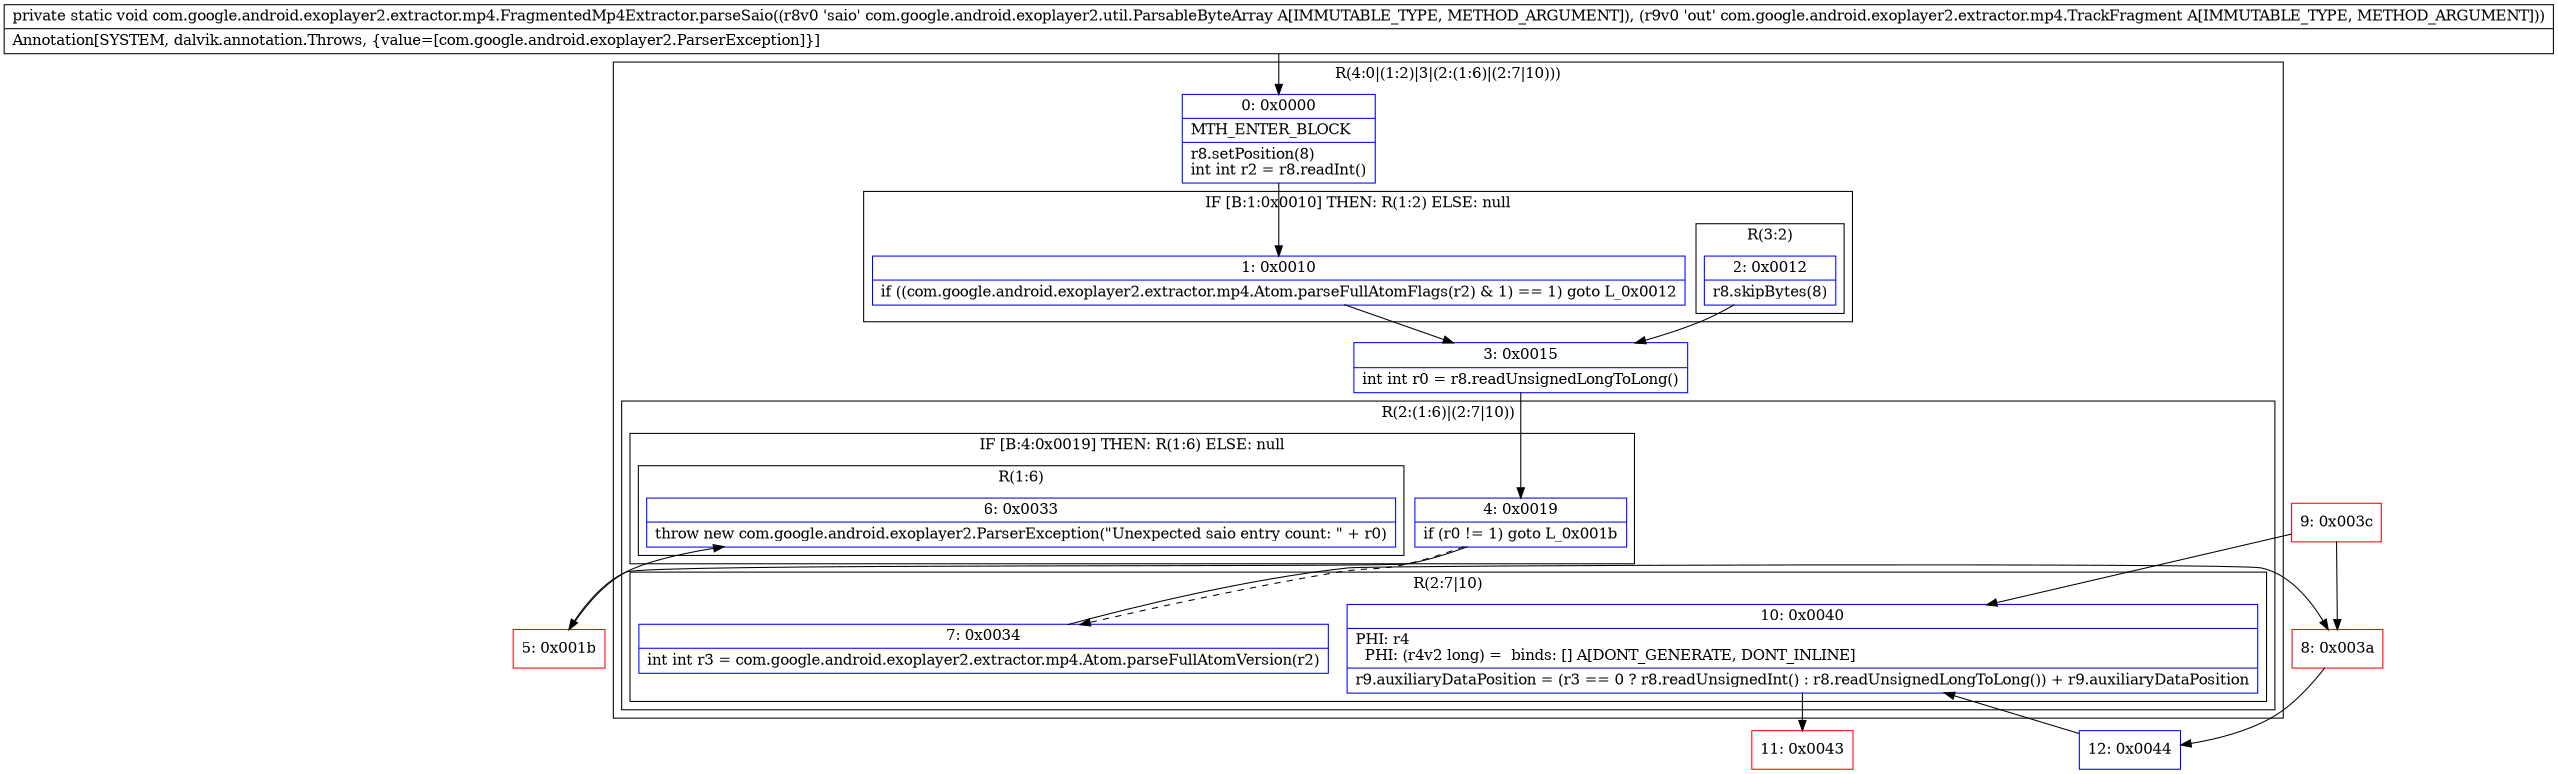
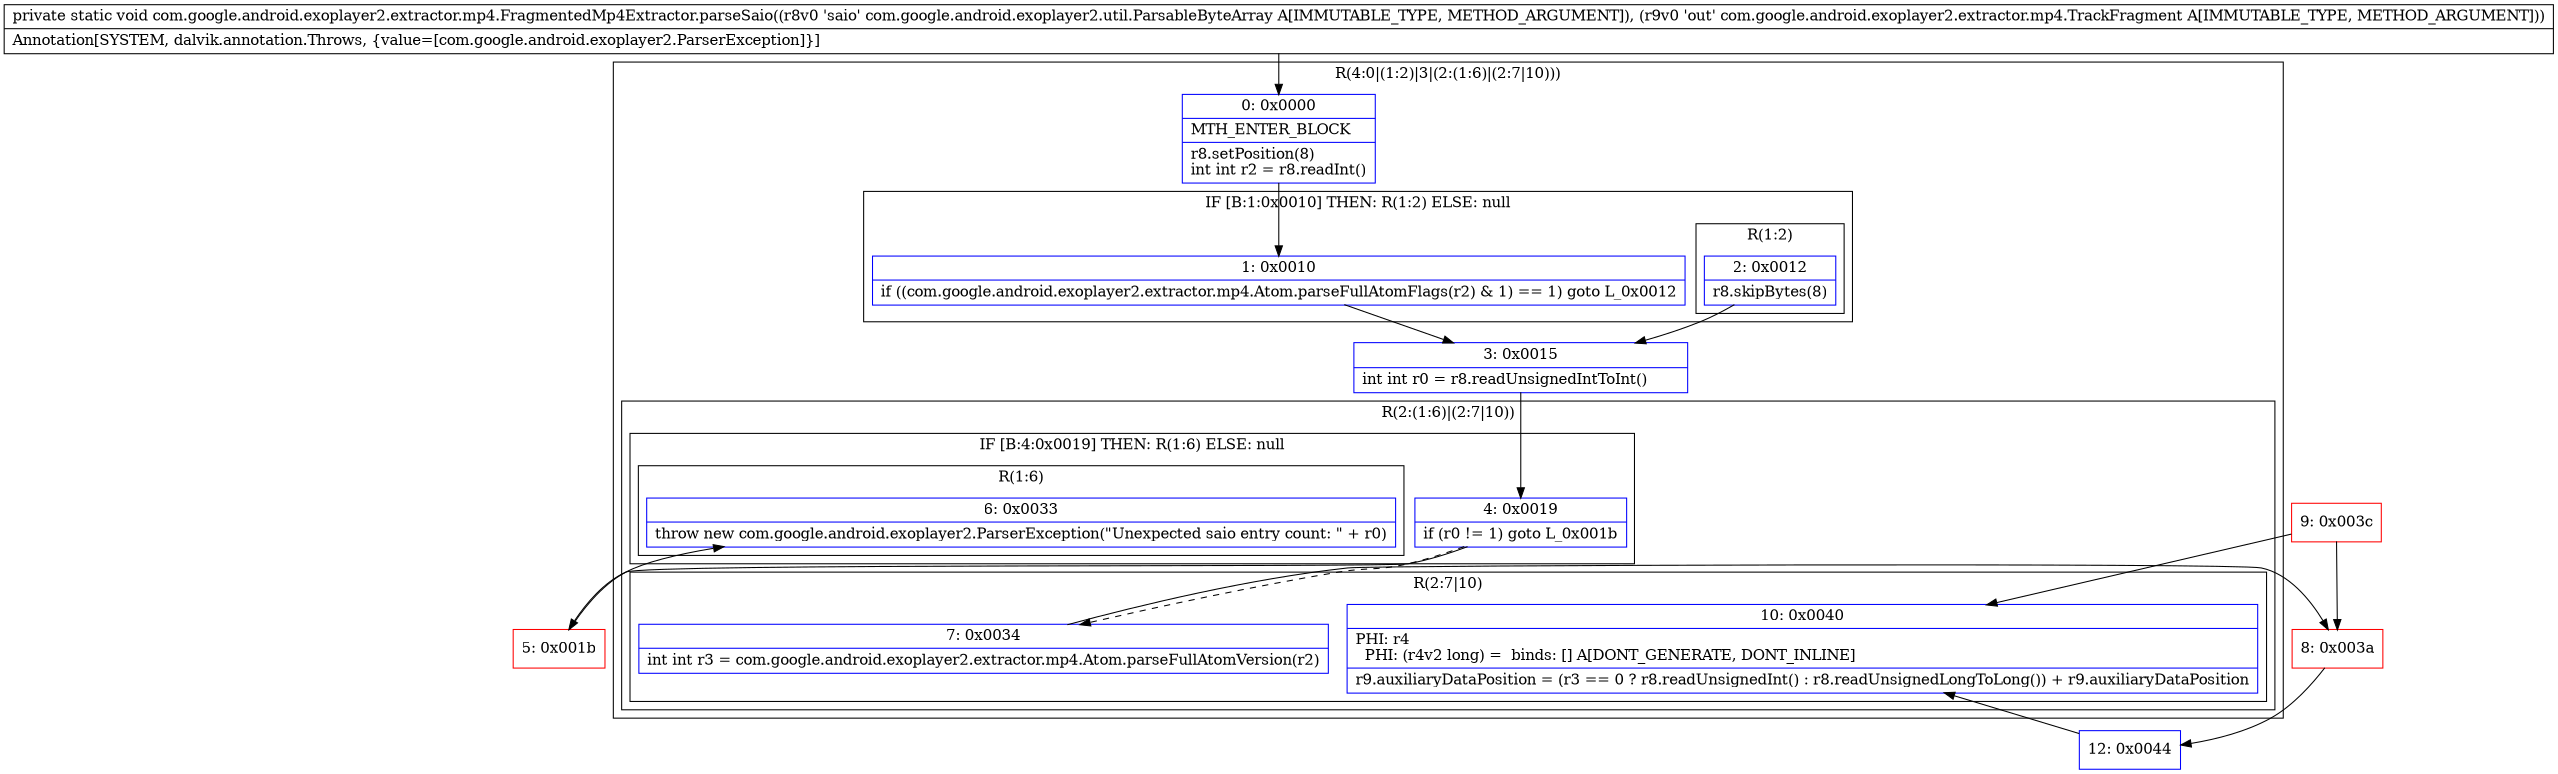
cluster "R(3:2)": label "R(3:2)" -> "R(1:2)"
node "3: 0x0015": text "int int r0 = r8.readUnsignedLongToLong()" -> "int int r0 = r8.readUnsignedIntToInt()"
node "11: 0x0043": removed
